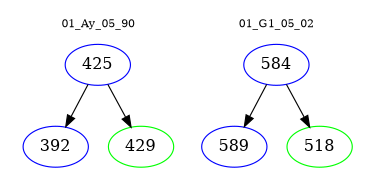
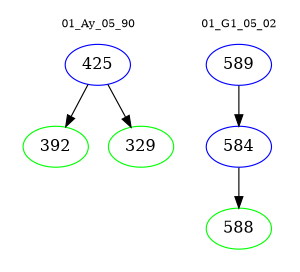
edge "584" -> "589": reversed
node "392": color blue -> green
node "429": label "429" -> "329"
node "518": label "518" -> "588"
